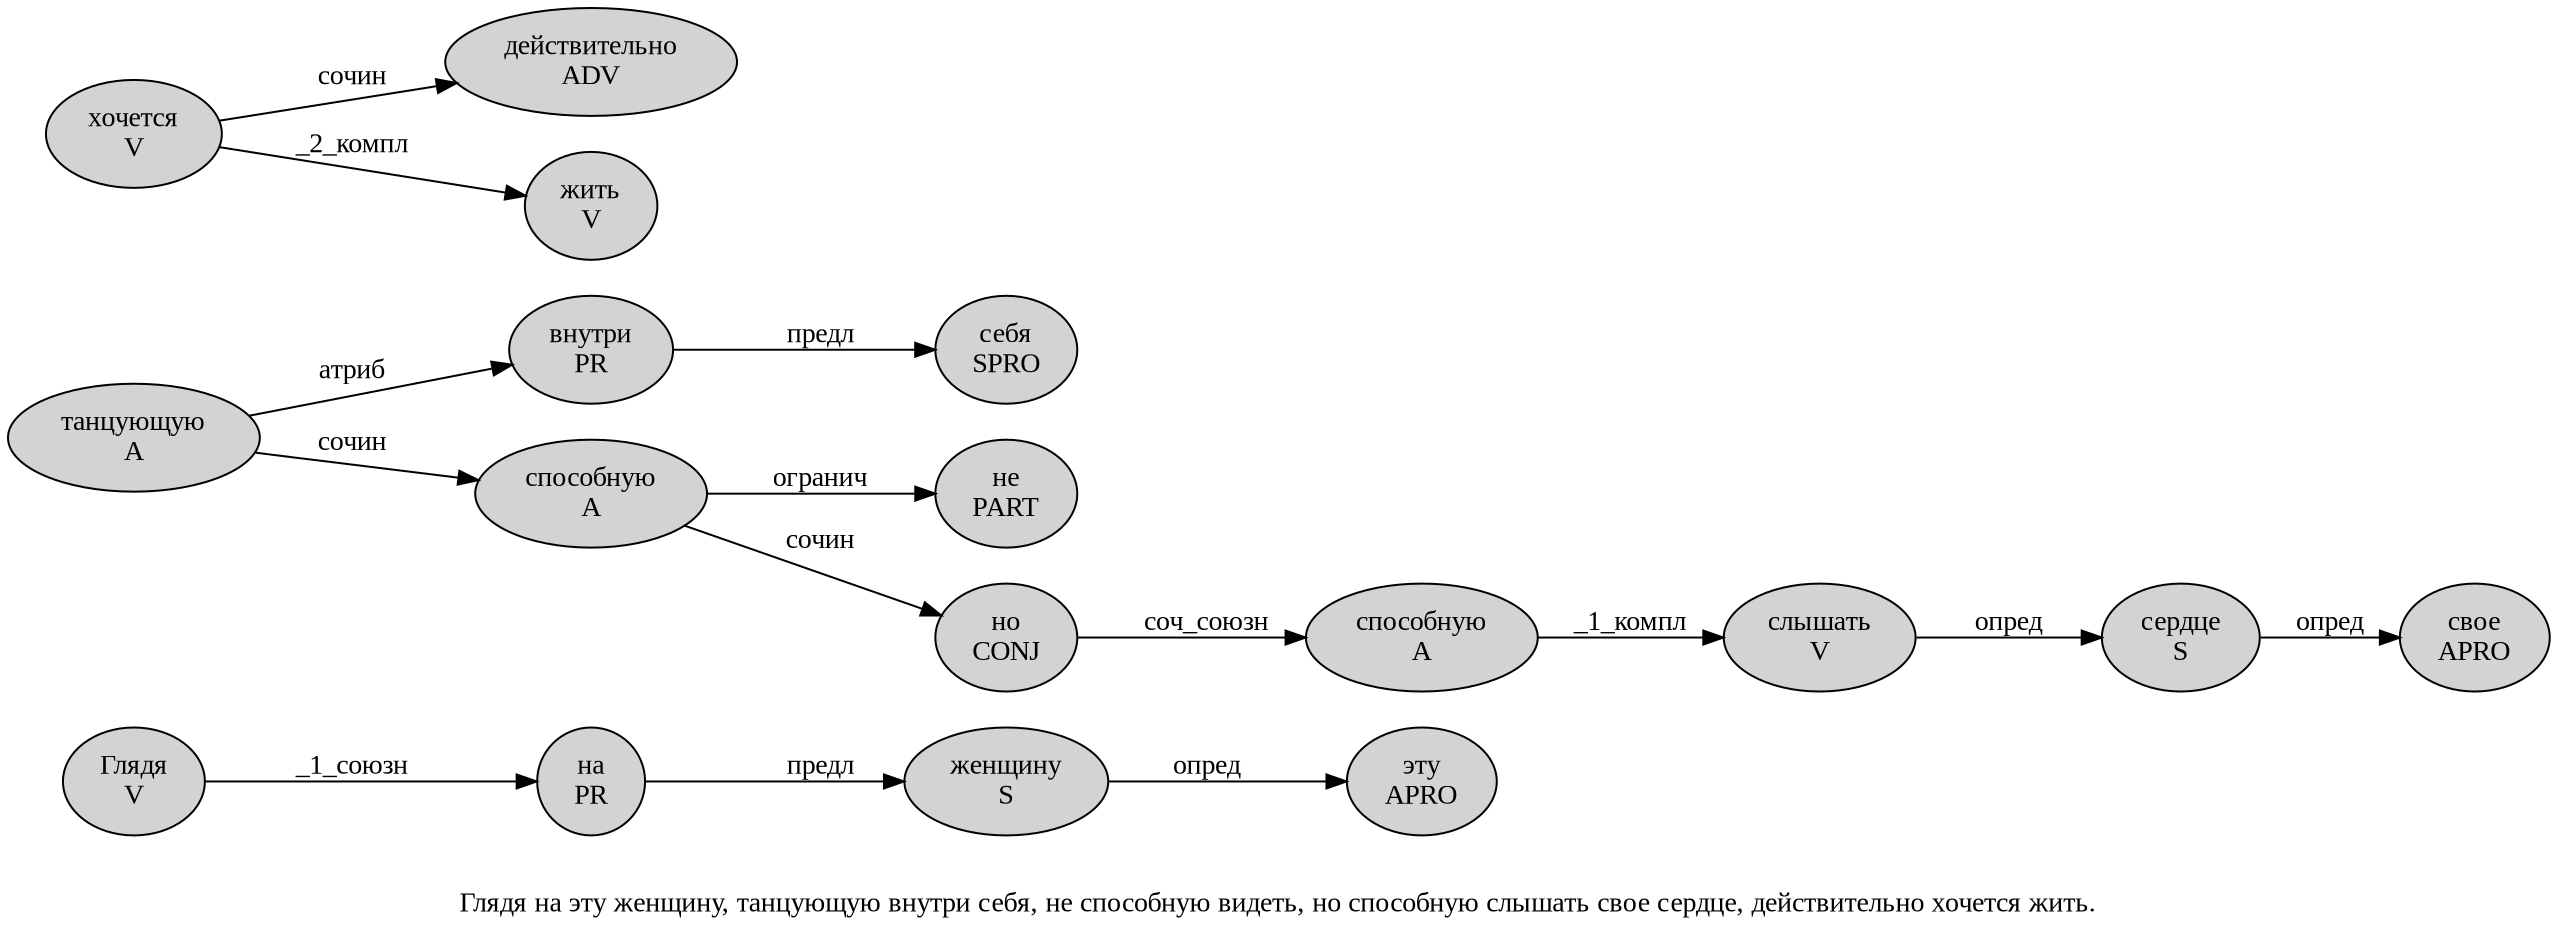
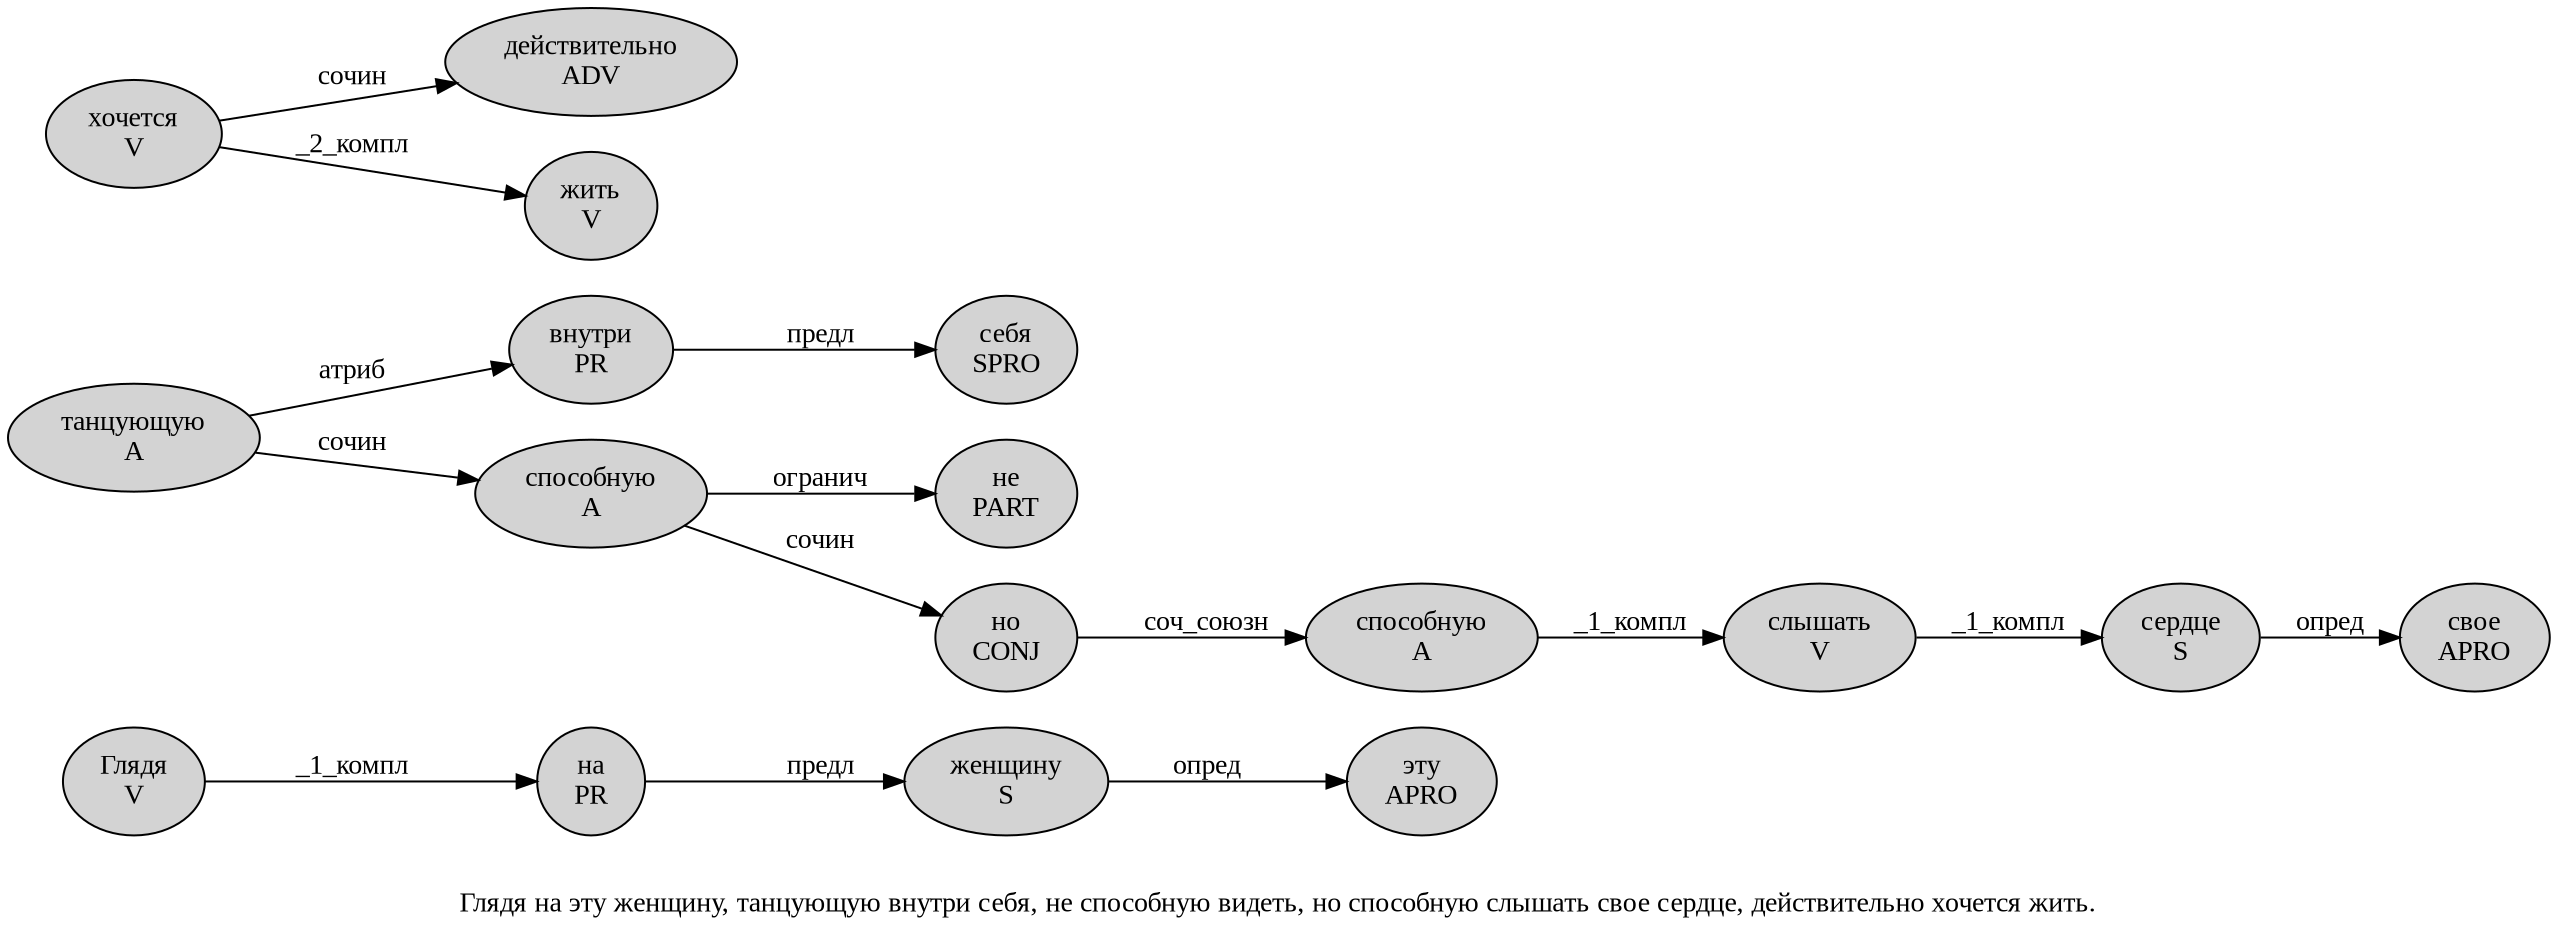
edge "слышать V" -> "сердце S": label "опред" -> "_1_компл"
edge "Глядя V" -> "на PR": label "_1_союзн" -> "_1_компл"
